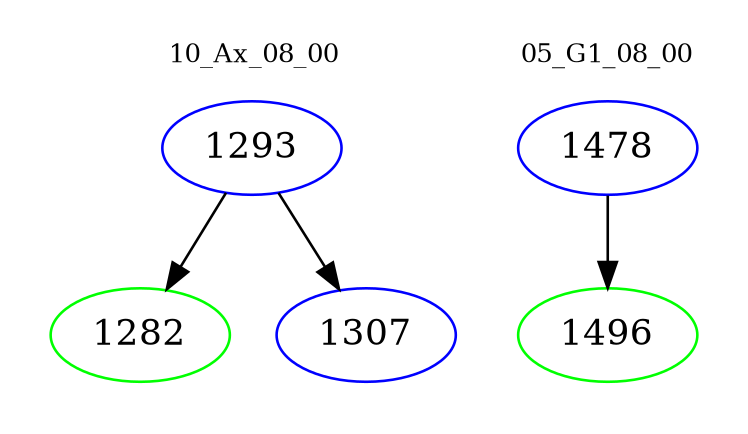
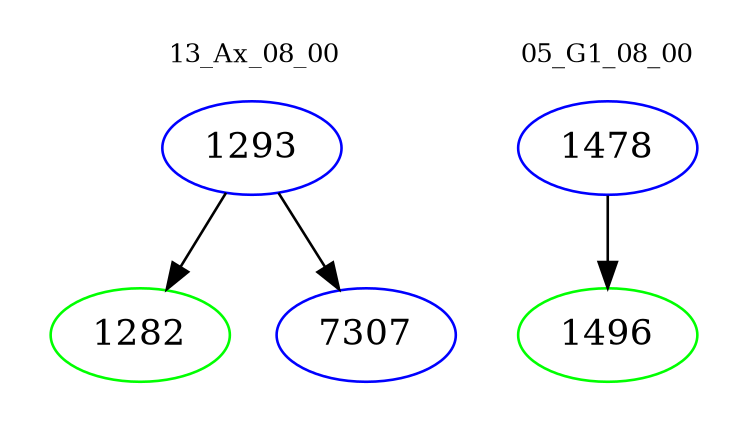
cluster "10_Ax_08_00": label "10_Ax_08_00" -> "13_Ax_08_00"
node "1307": label "1307" -> "7307"
